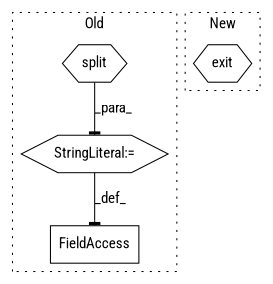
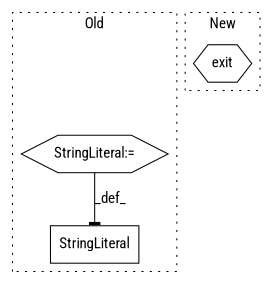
node "split": removed
node "FieldAccess": label "FieldAccess" -> "StringLiteral"
